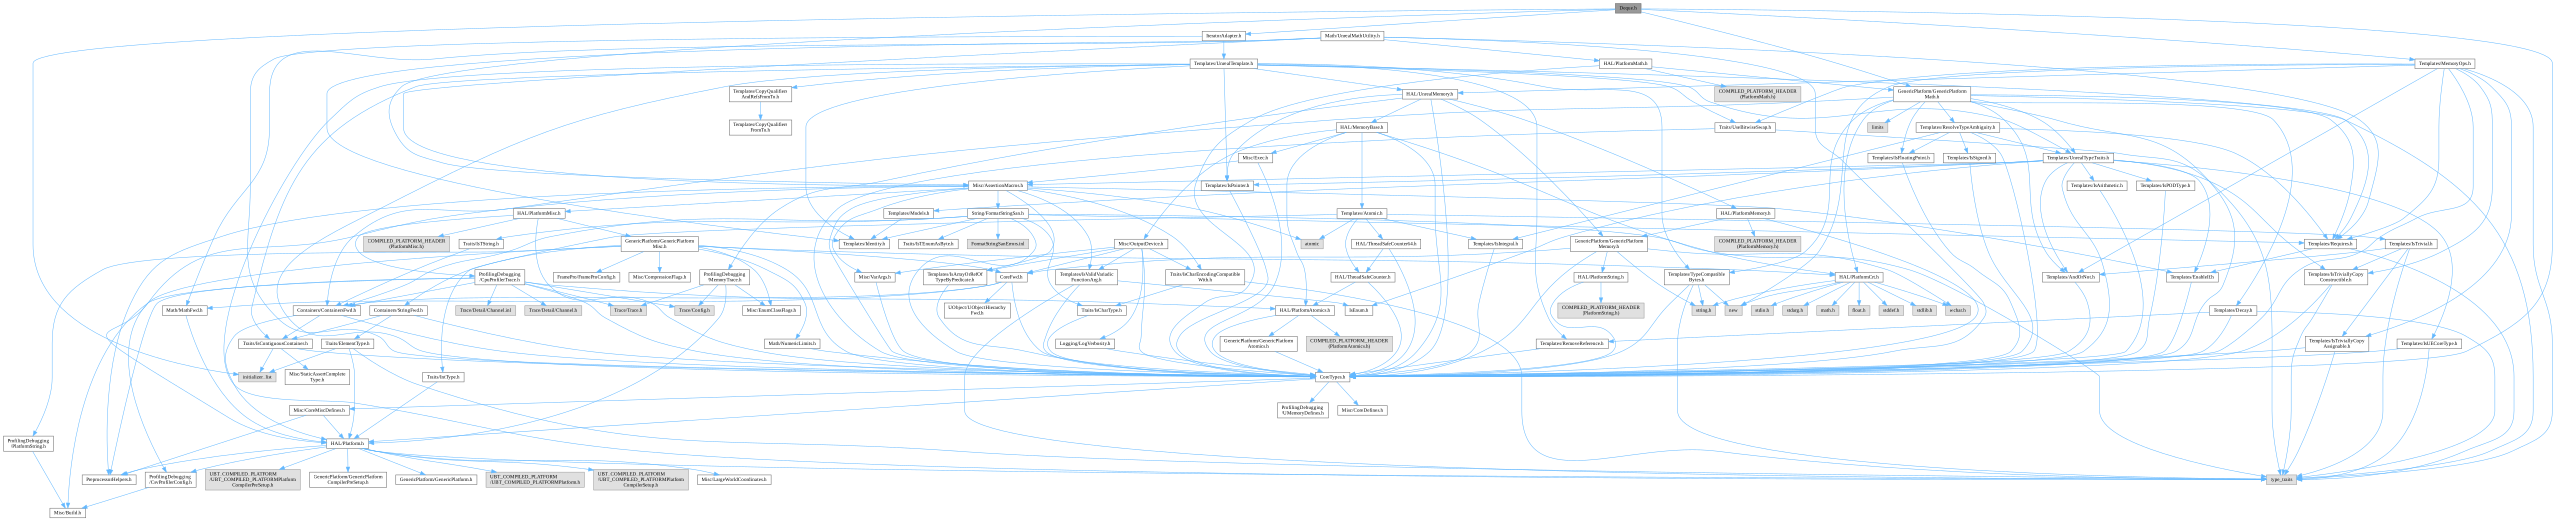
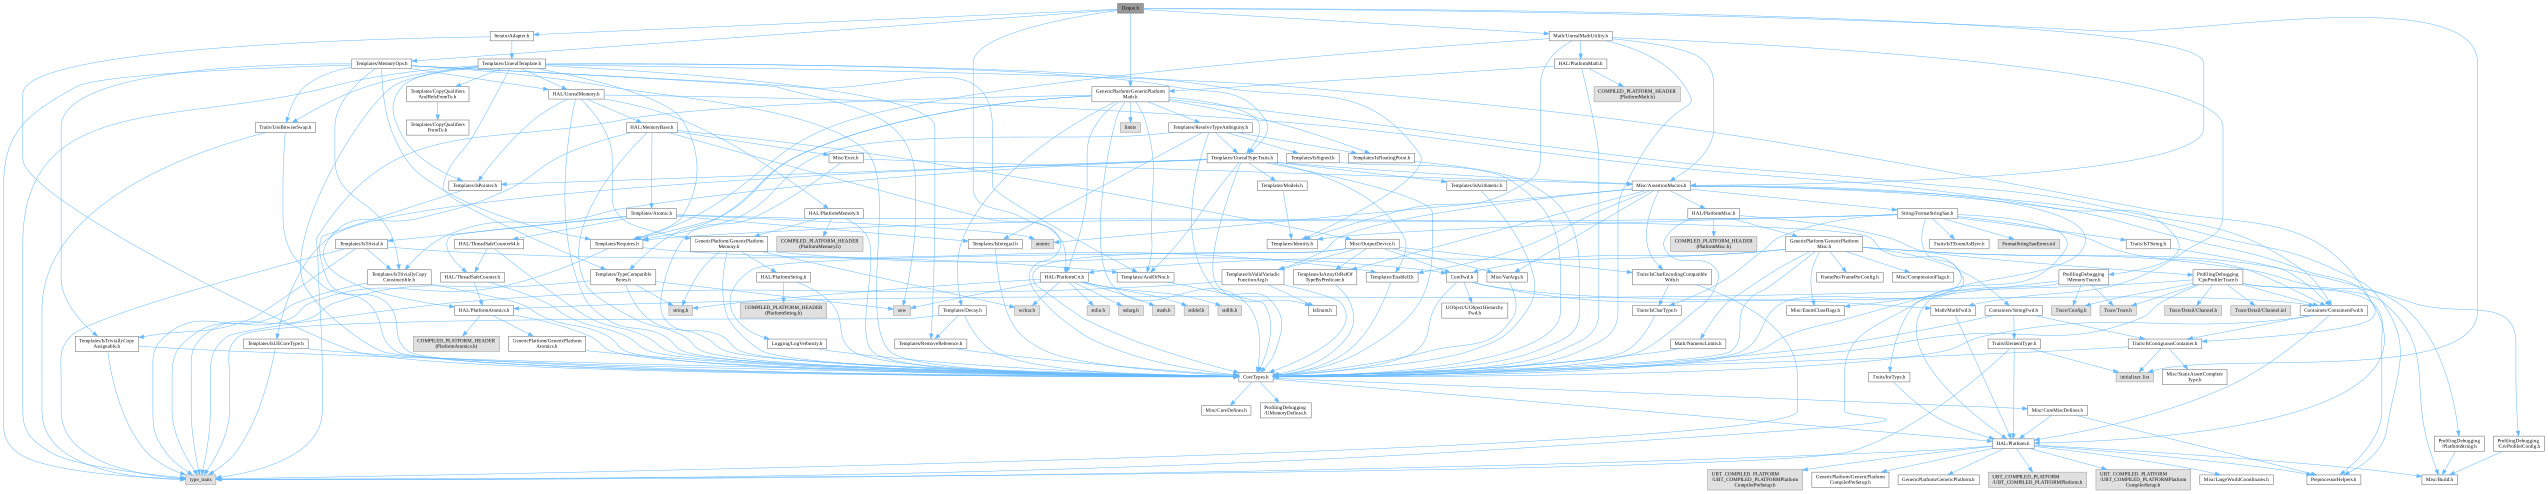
edge "Deque.h" -> "Math/UnrealMathUtility.h": added
node "Templates/IsPODType.h": removed
node "float.h": removed
edge "HAL/Platform.h" -> "ProfilingDebugging /CsvProfilerConfig.h": now "HAL/Platform.h" -> "Misc/Build.h"
